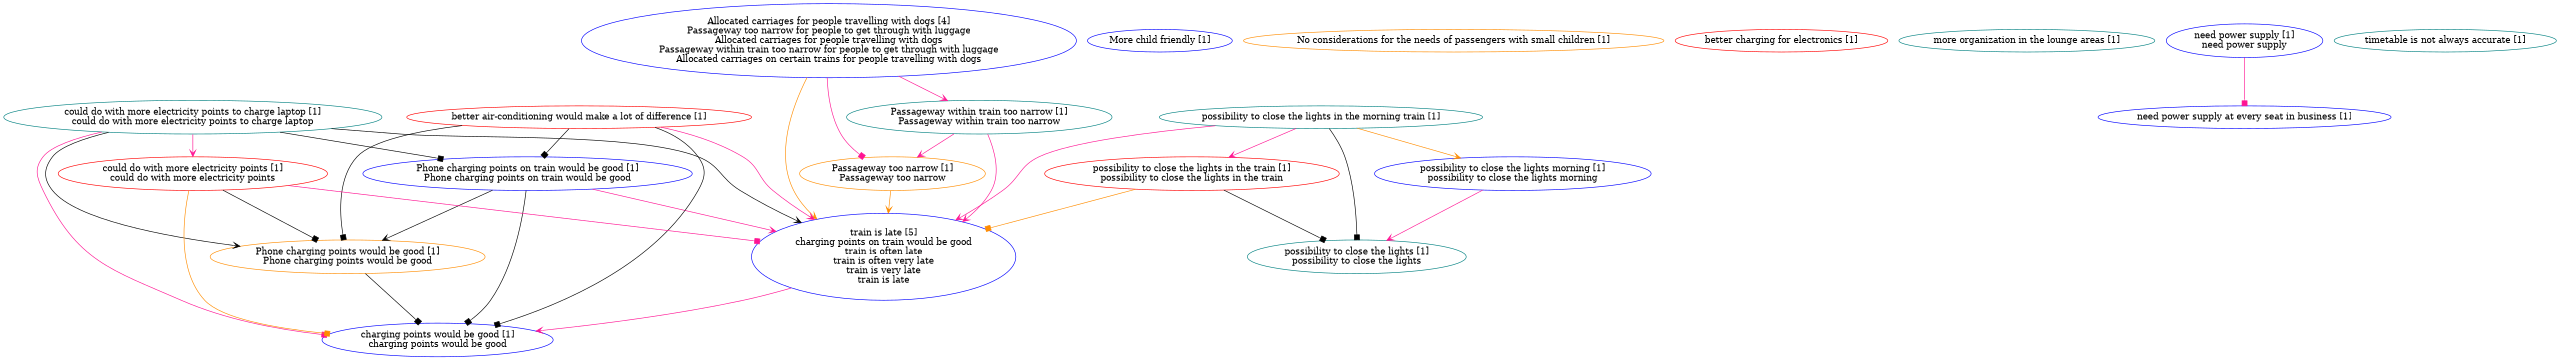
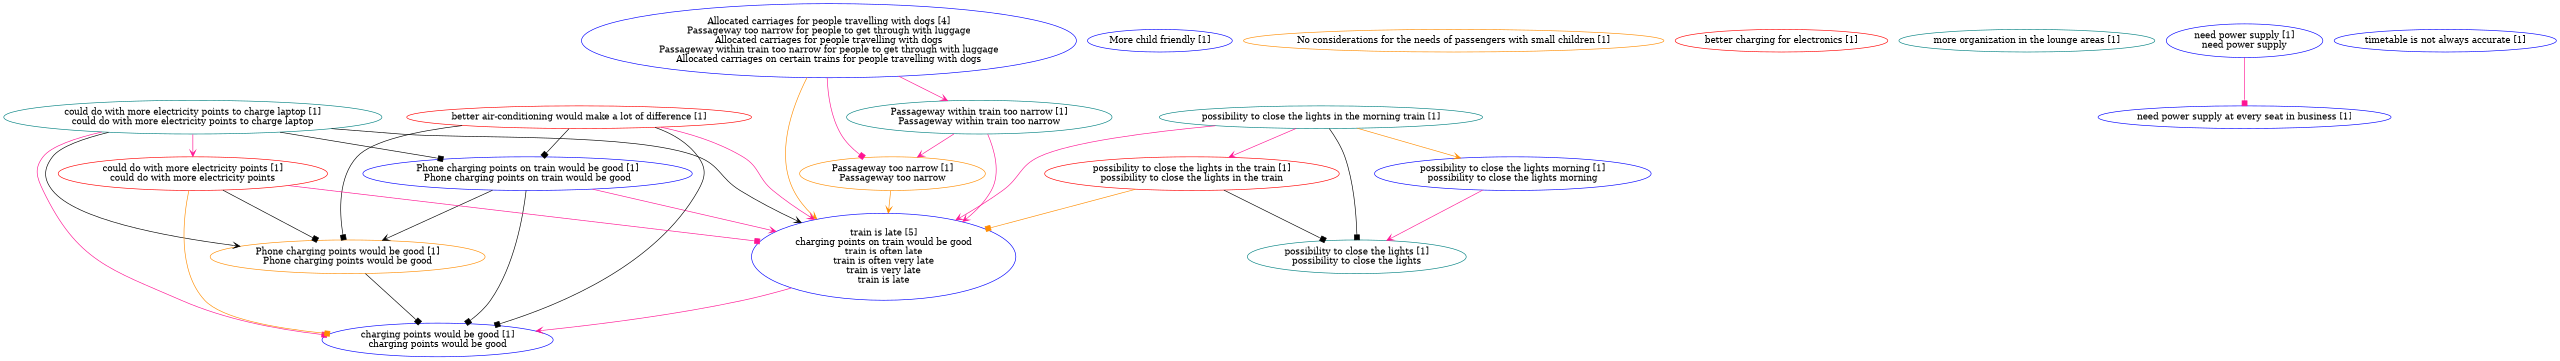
node "timetable is not always accurate [1]": color teal -> blue
